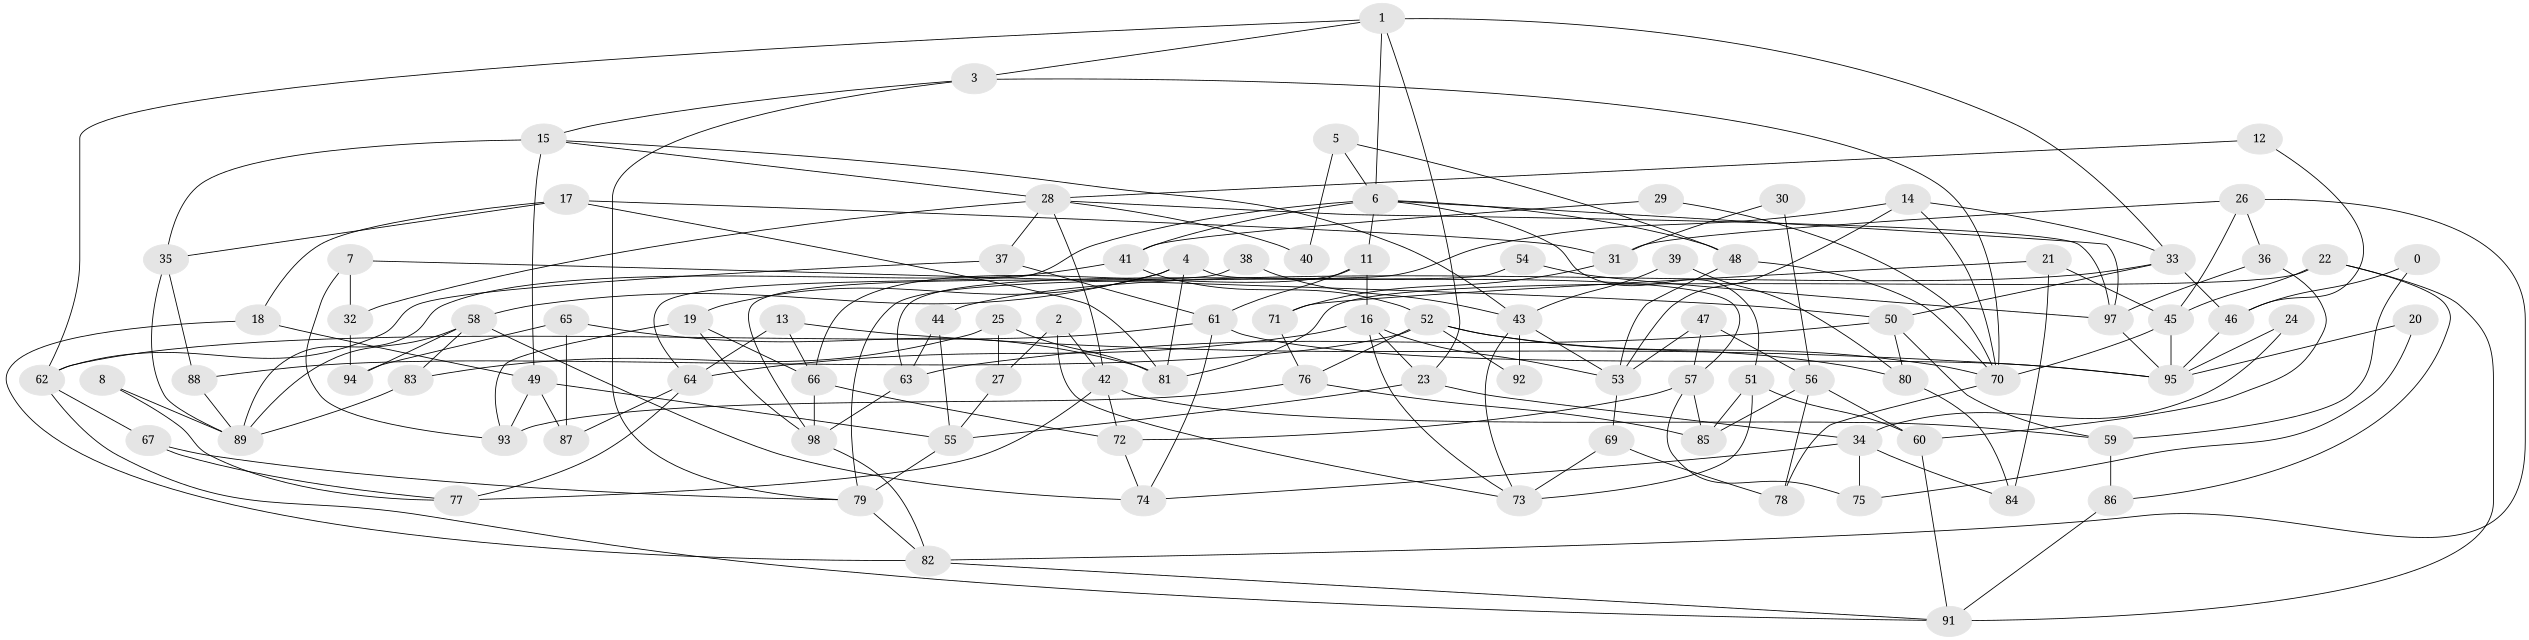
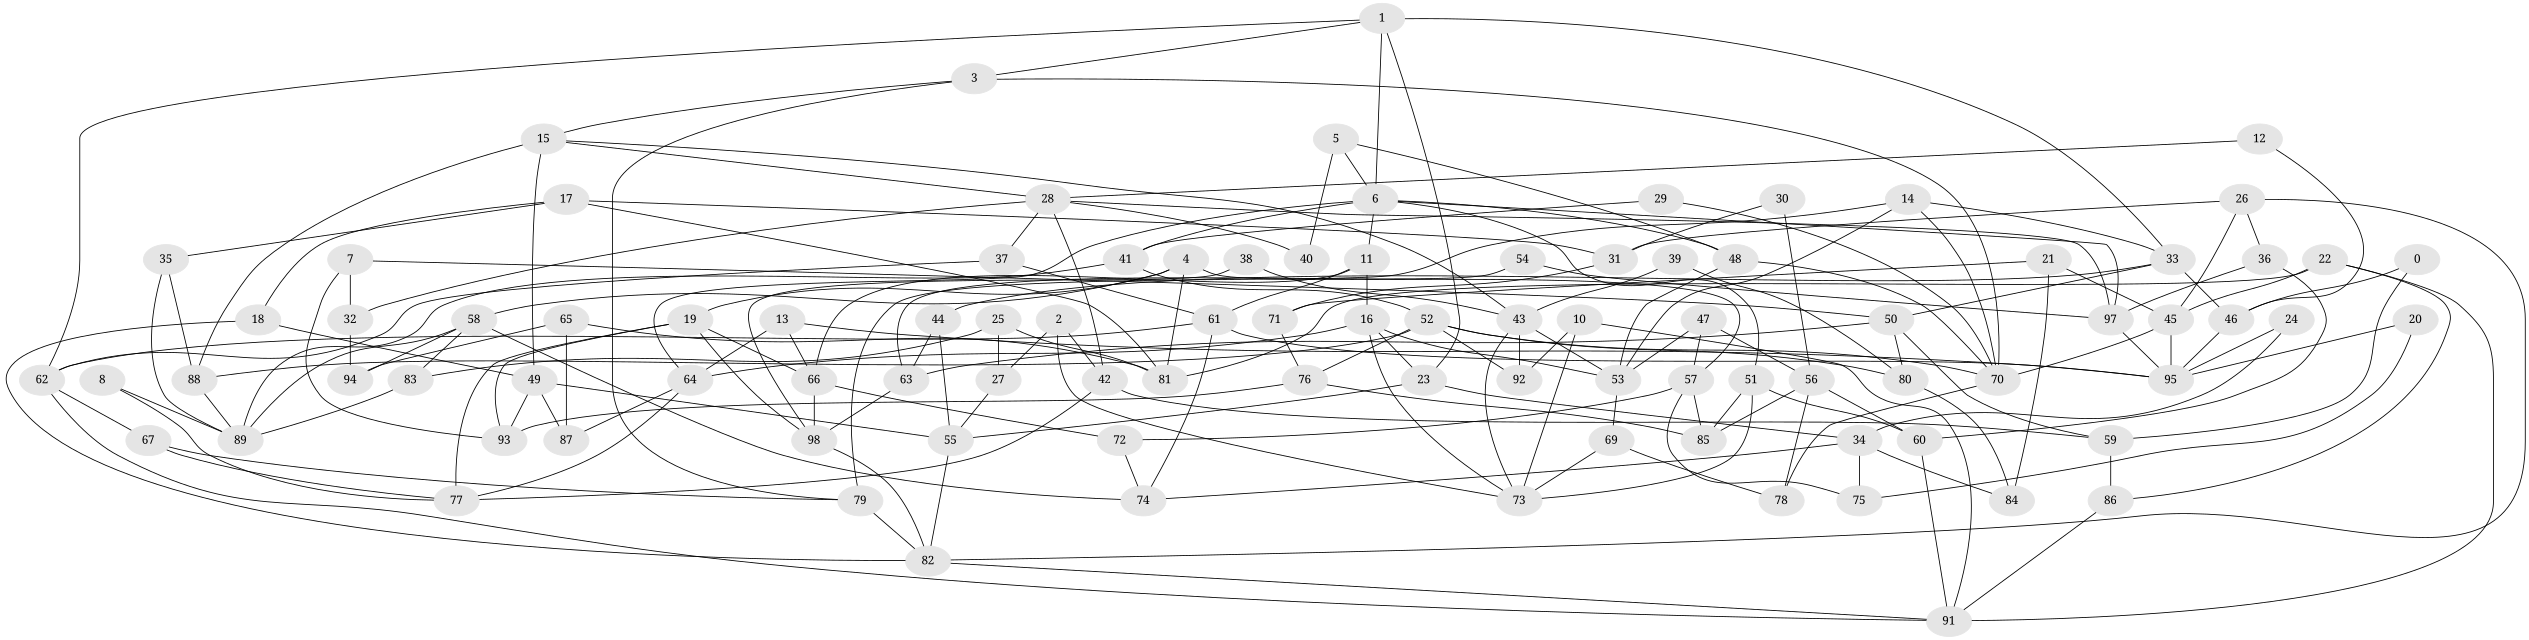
edge "15" -- "35": now "15" -- "88"
node "10": added
edge "19" -- "77": added
edge "42" -- "72": removed
edge "55" -- "79": now "55" -- "82"
